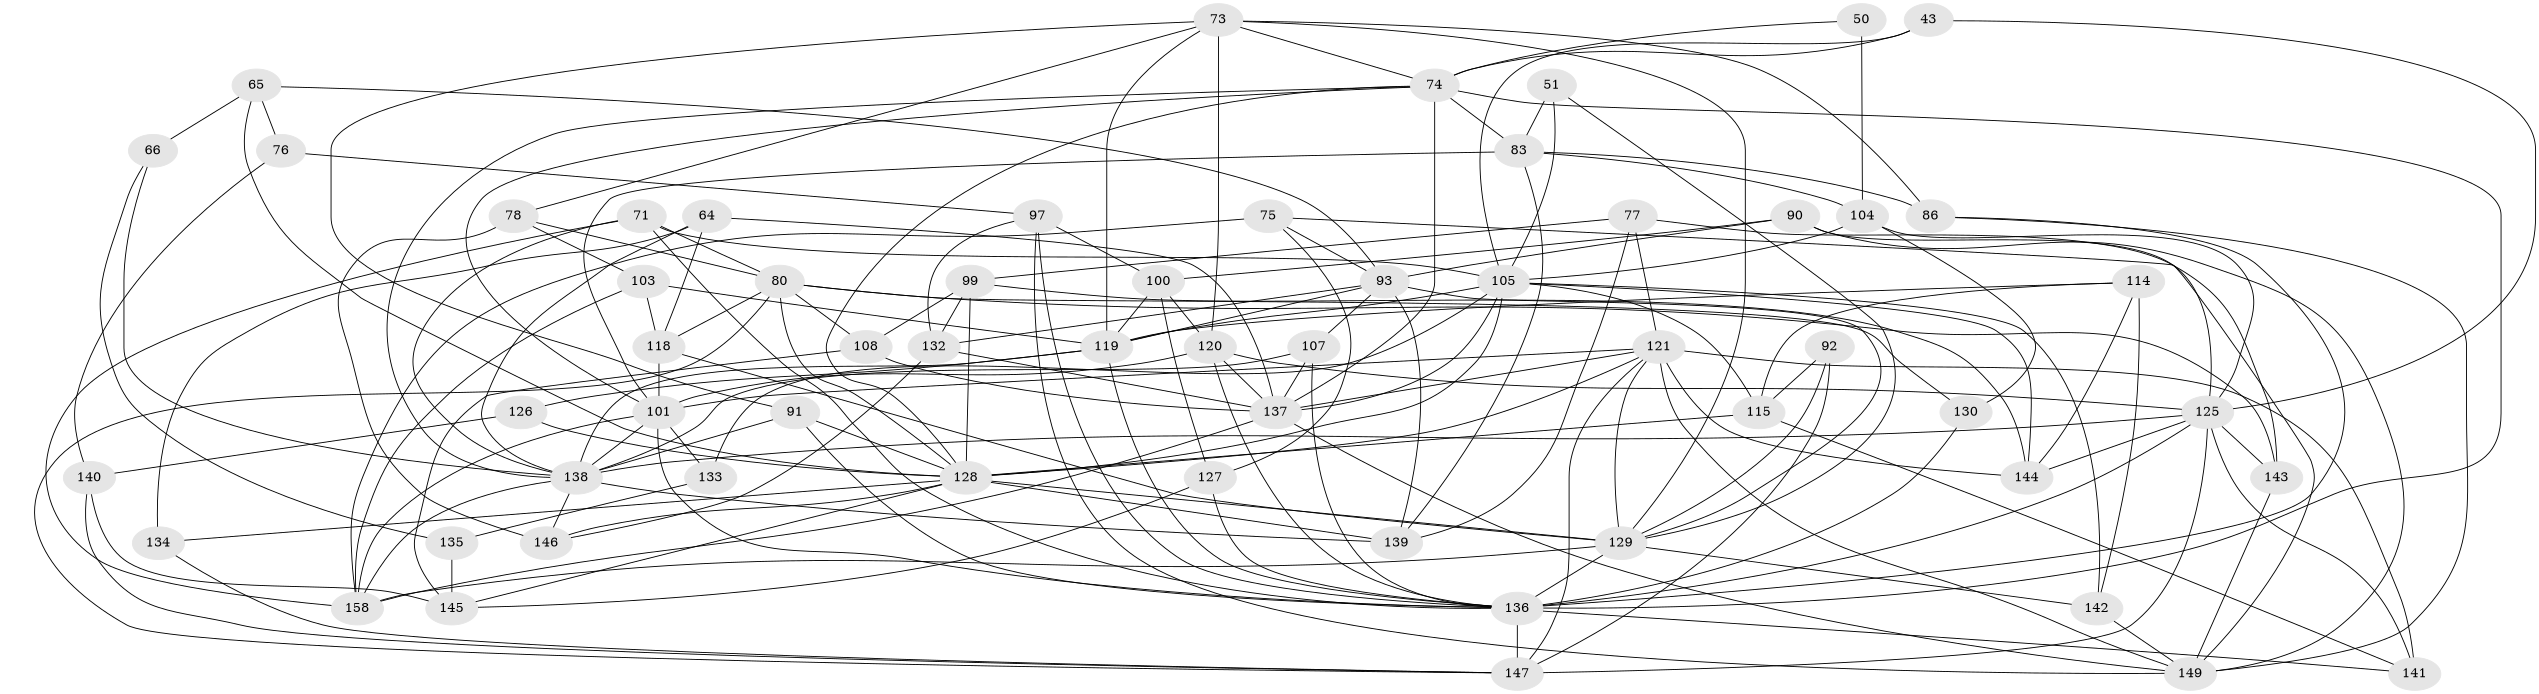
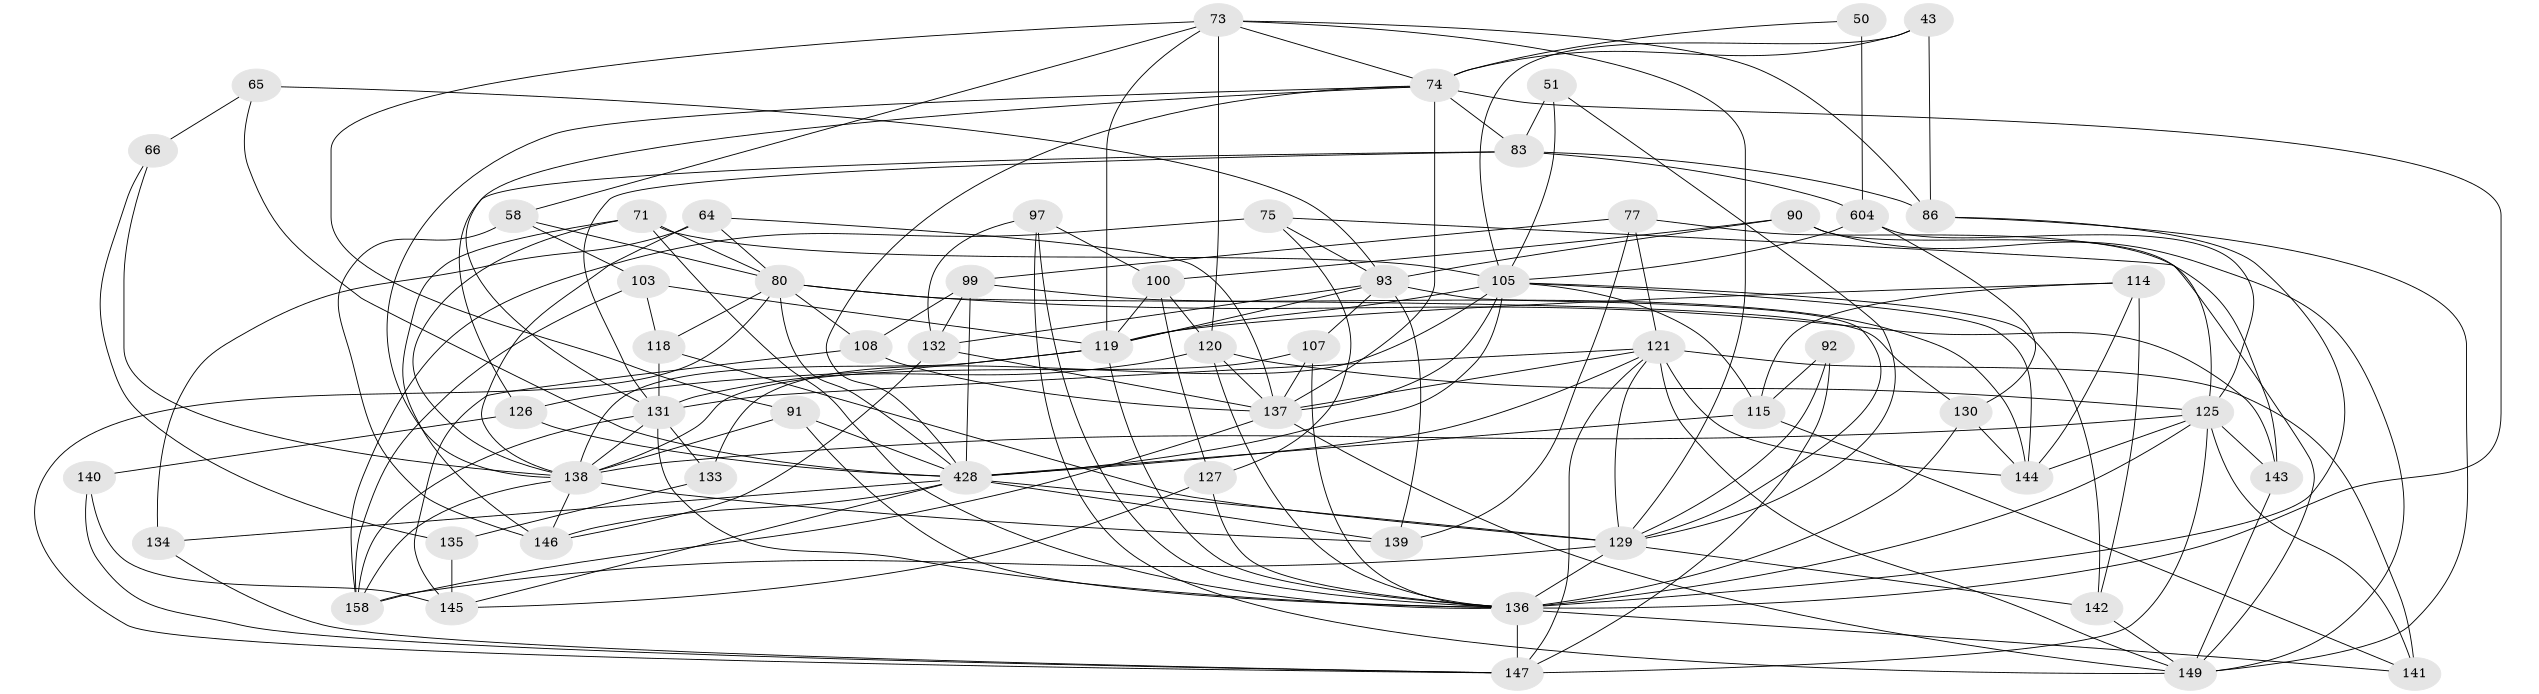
edge "43" -- "125": now "43" -- "86"
node "76": removed
node "78": label "78" -> "58"
node "104": label "104" -> "604"
edge "64" -- "118": now "64" -- "80"
edge "83" -- "139": now "83" -- "126"
edge "71" -- "158": now "71" -- "146"
node "101": label "101" -> "131"
edge "130" -- "144": added
node "128": label "128" -> "428"
